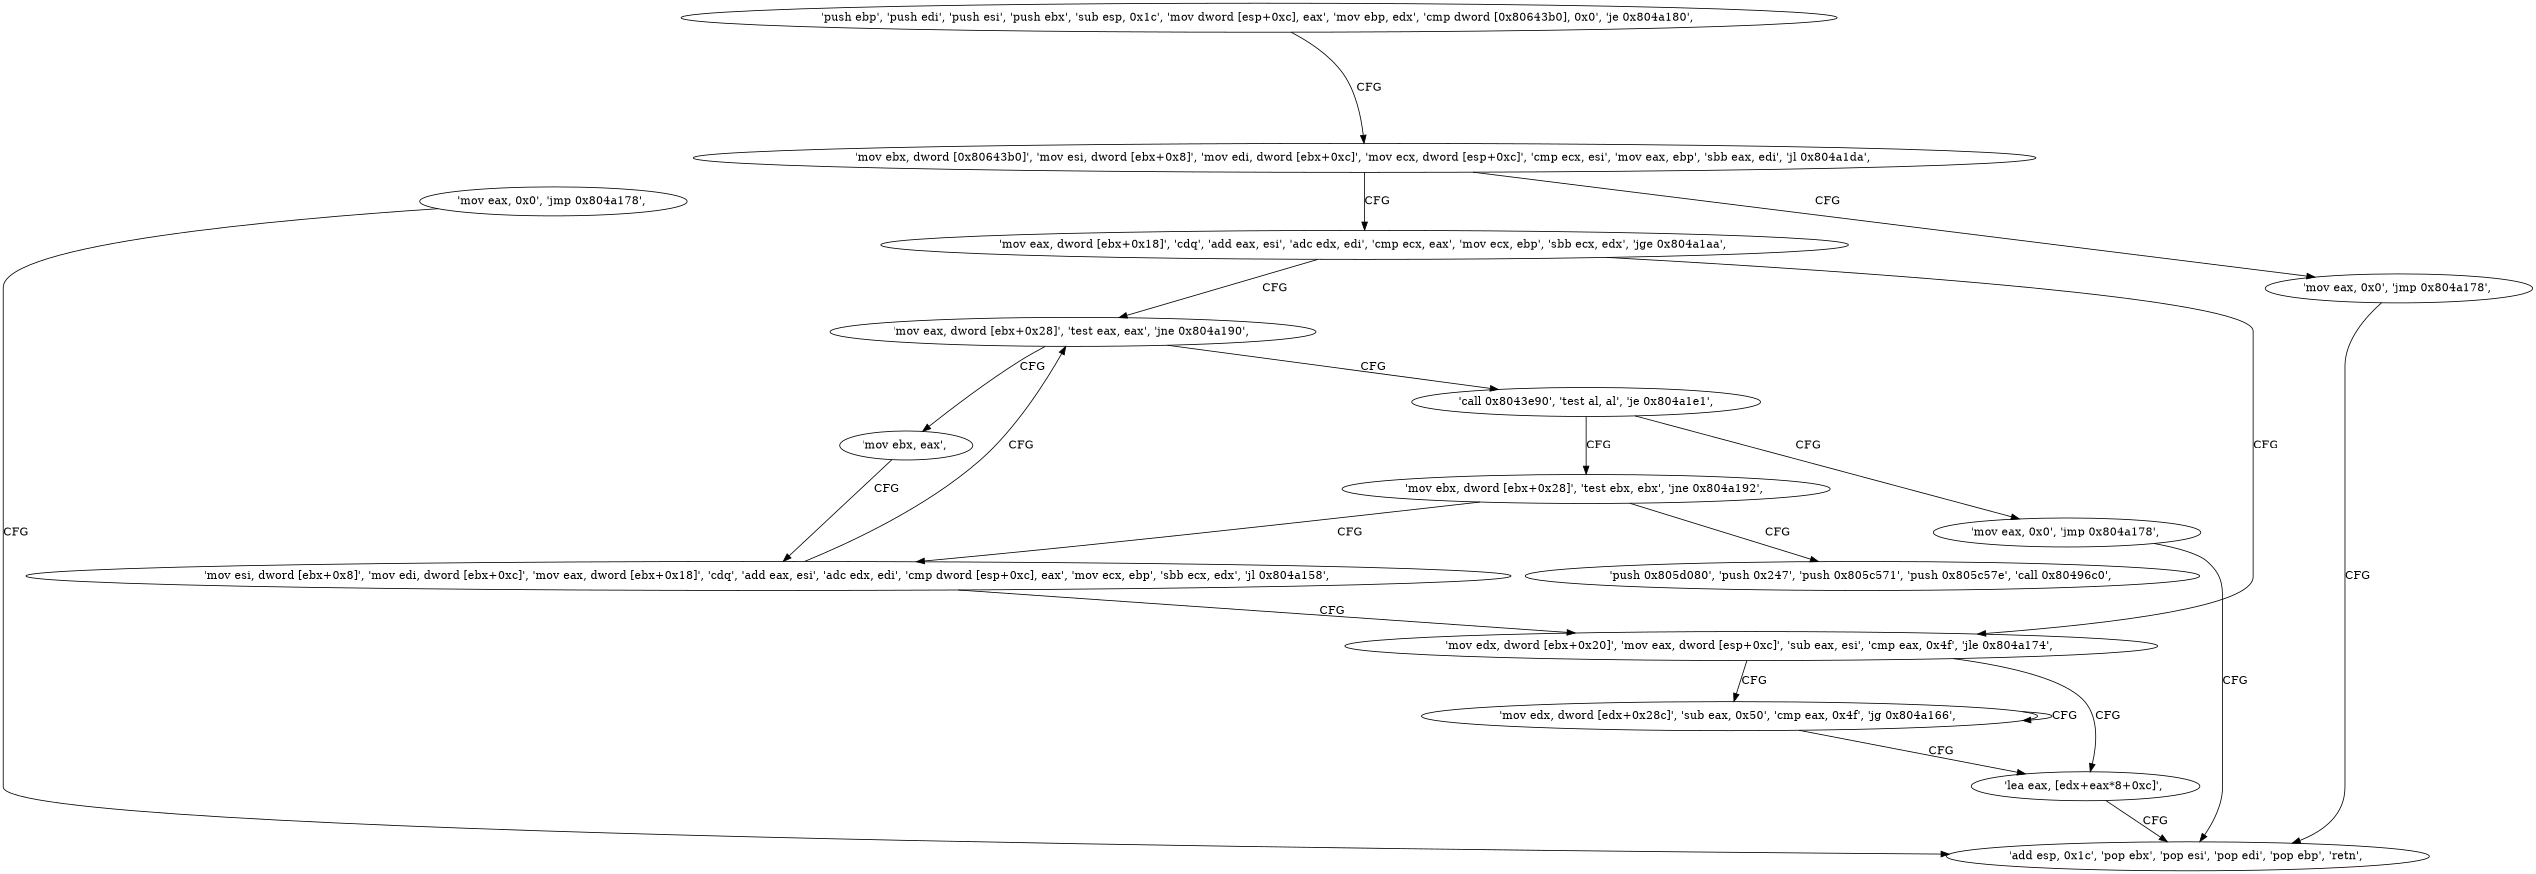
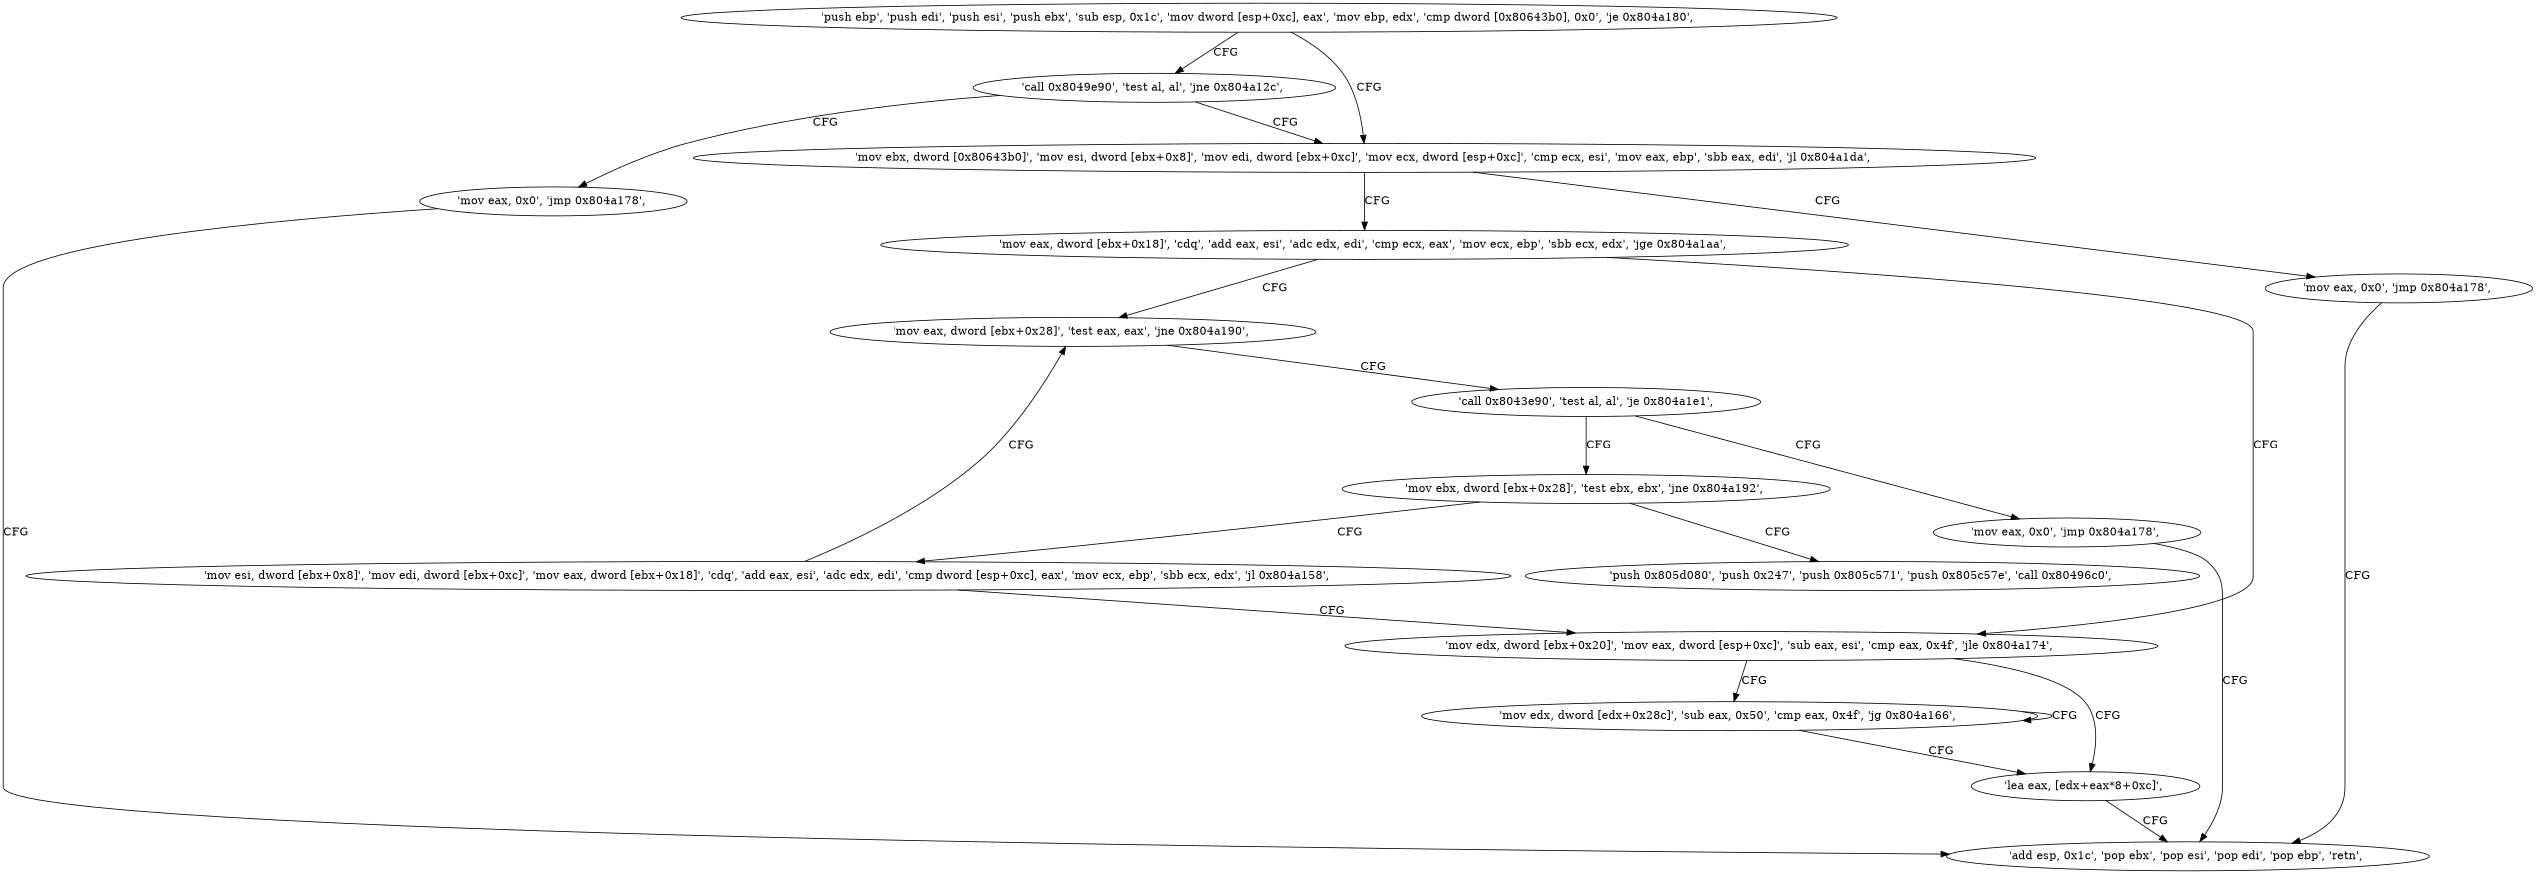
node "'call 0x8049e90', 'test al, al', 'jne 0x804a12c',": added
node "'mov ebx, eax',": removed
